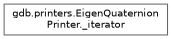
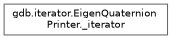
node "gdb.printers.EigenQuaternion Printer._iterator": label "gdb.printers.EigenQuaternion Printer._iterator" -> "gdb.iterator.EigenQuaternion Printer._iterator"
